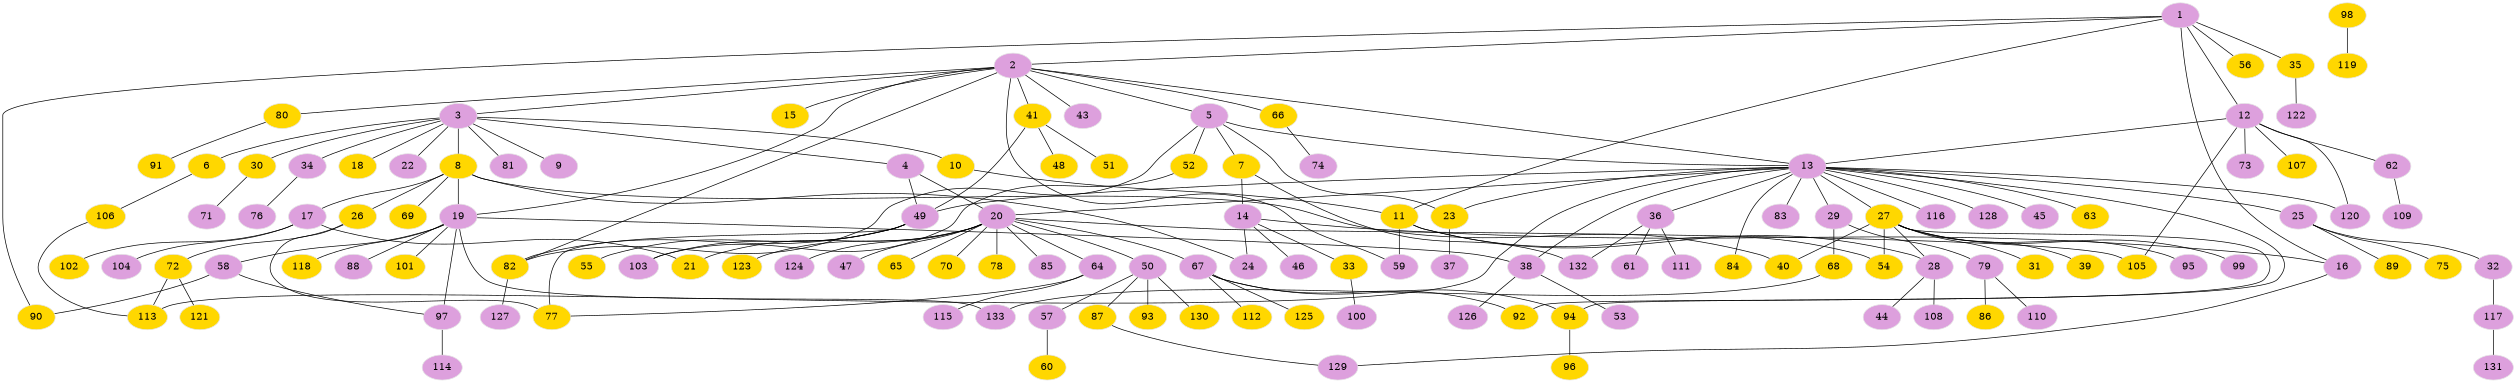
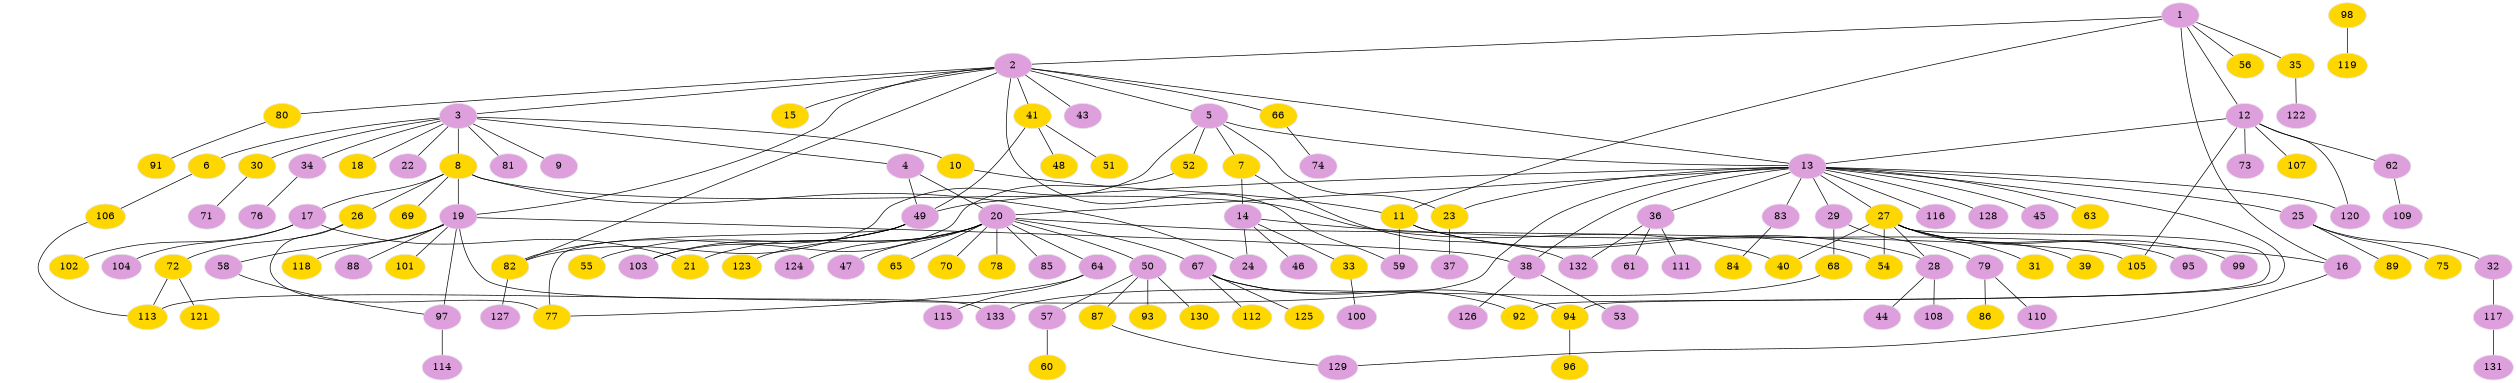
edge "13" -- "84": now "83" -- "84"
node "90": removed
